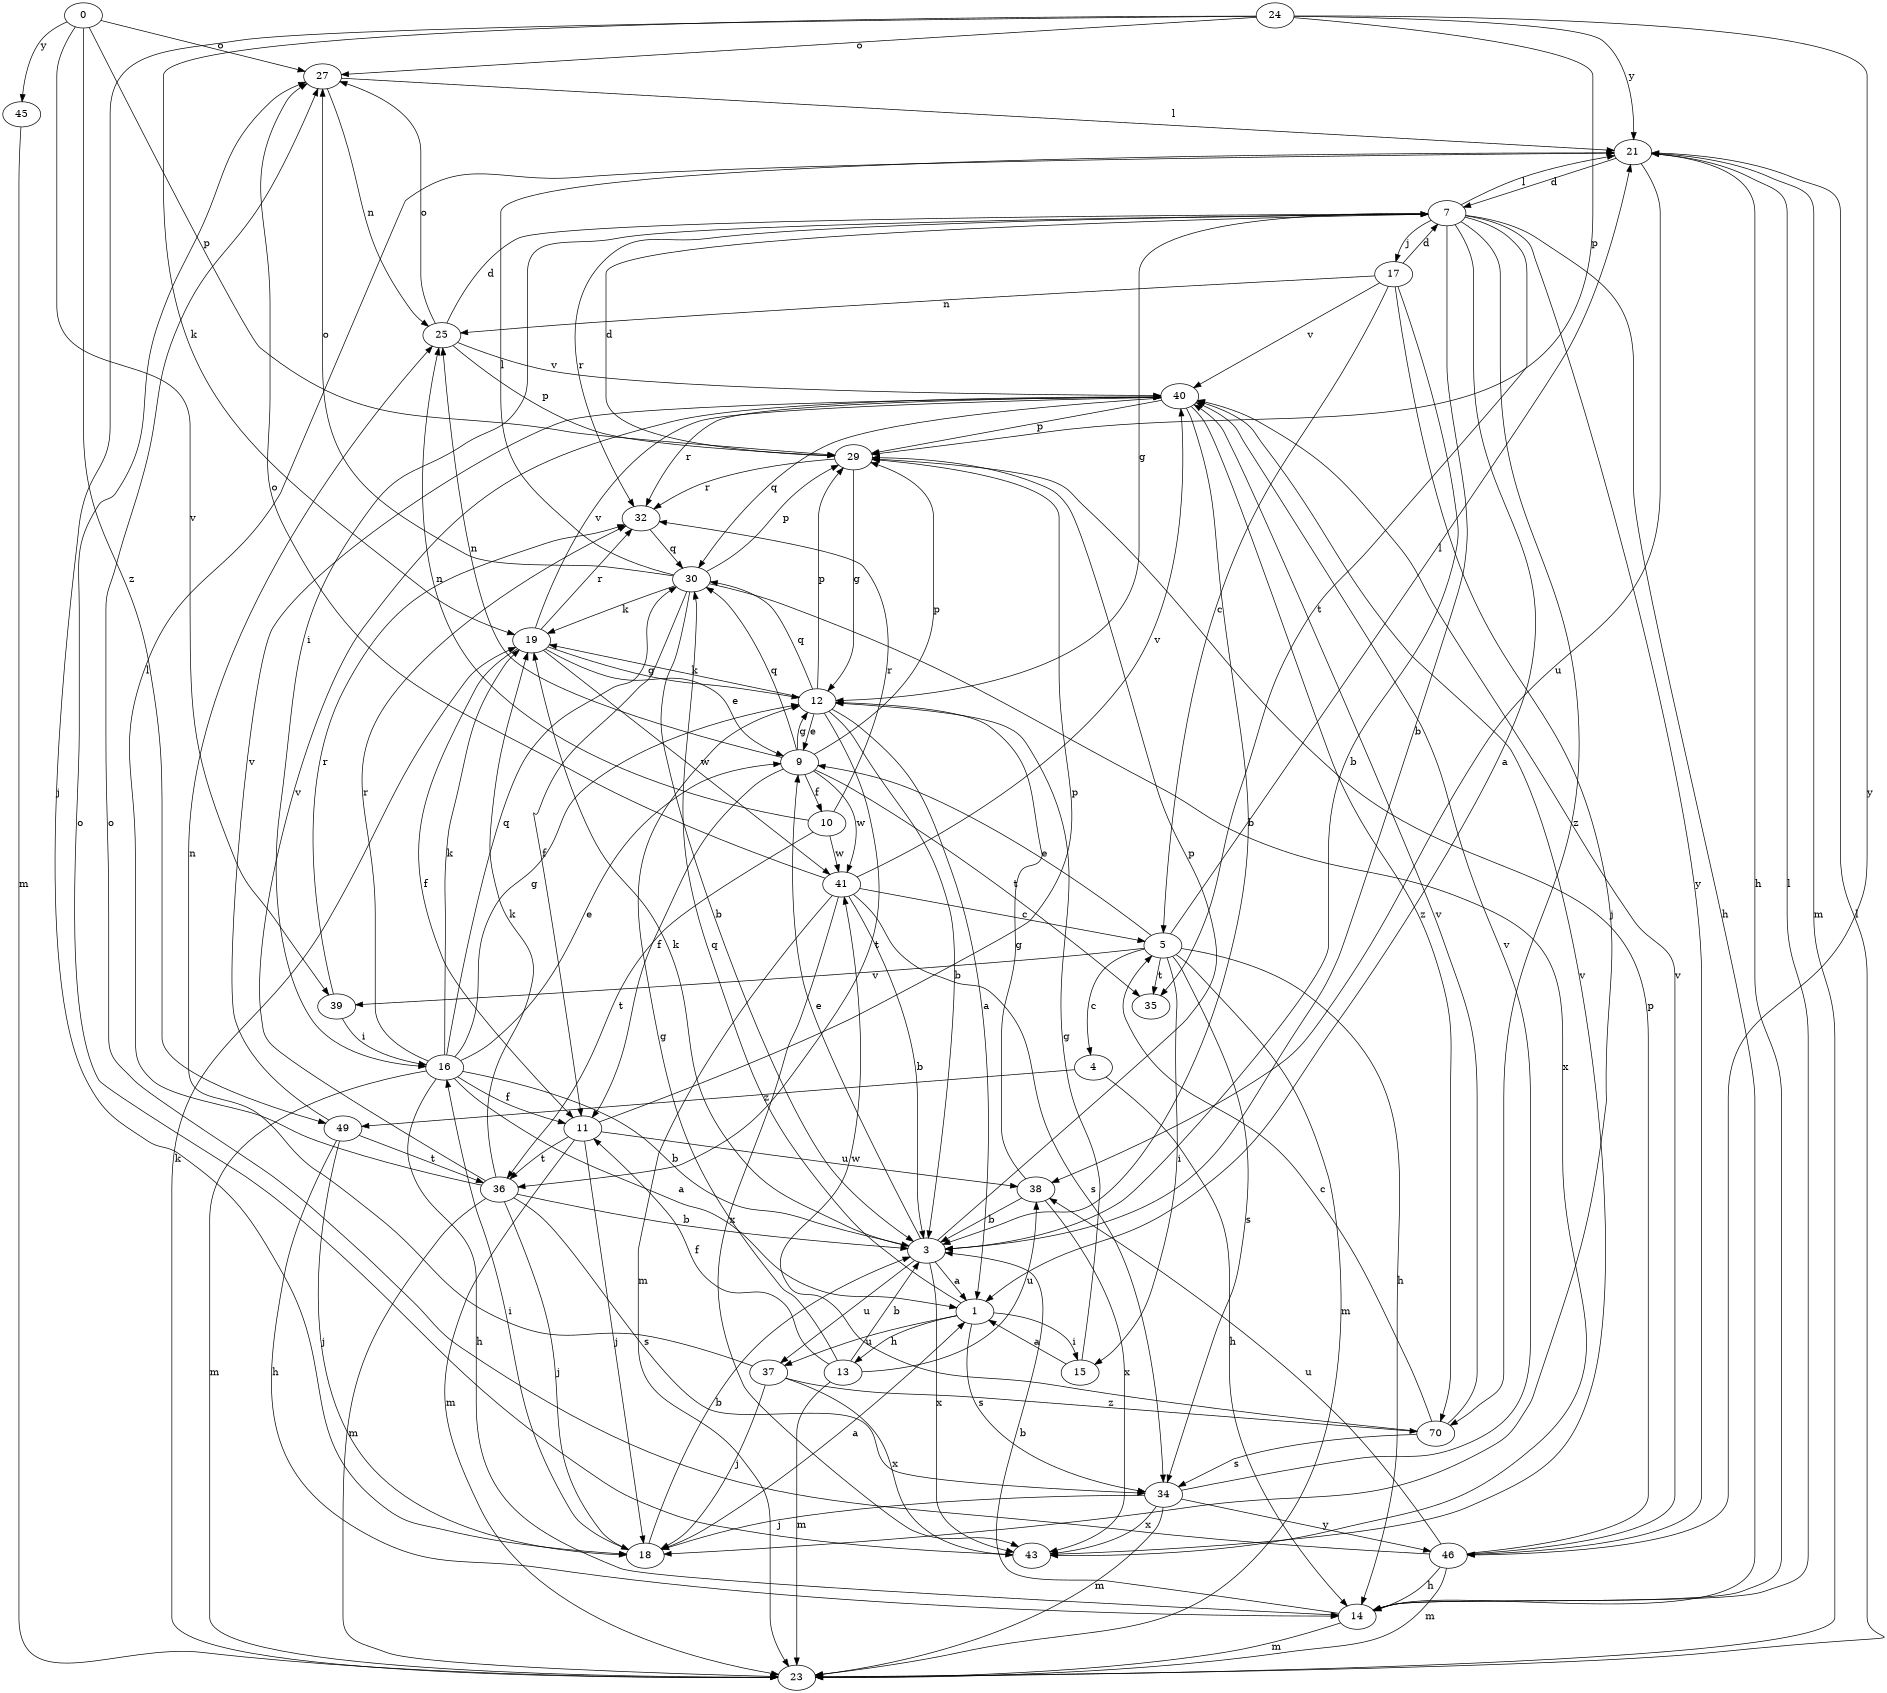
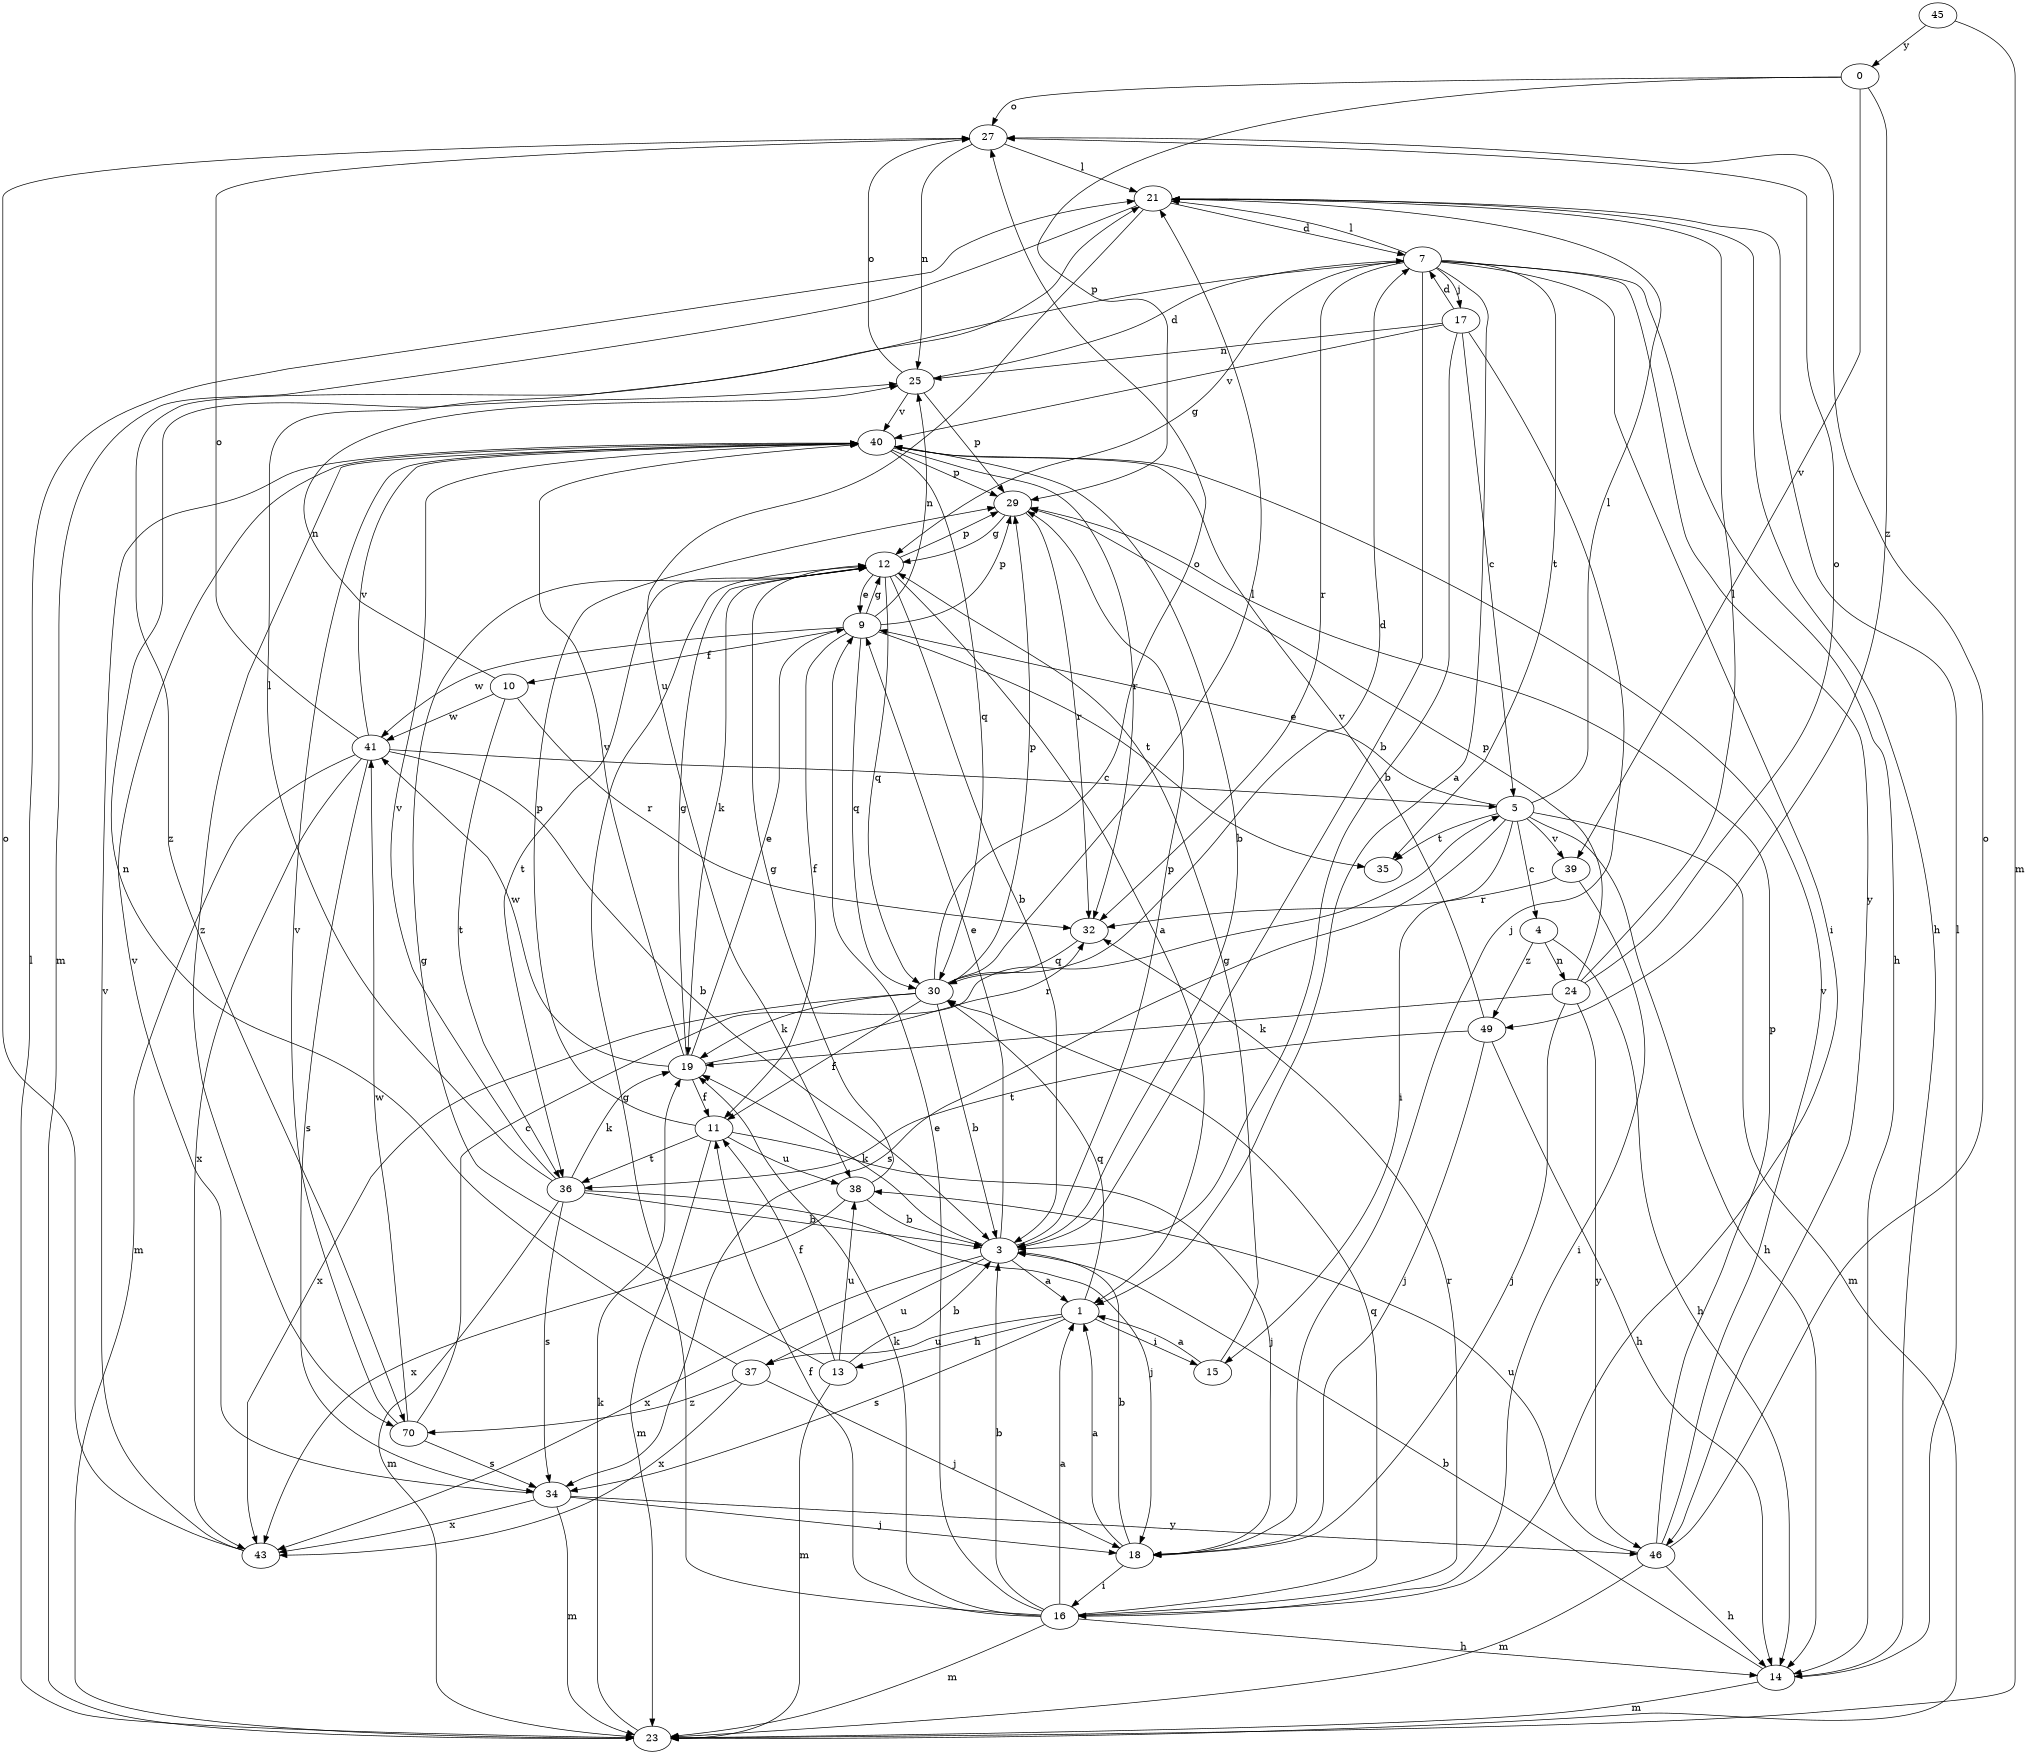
edge "0" -> "45": reversed
edge "24" -> "21": label "y" -> "l"
edge "29" -> "7": now "30" -> "7"
edge "4" -> "24": added, label "n"
